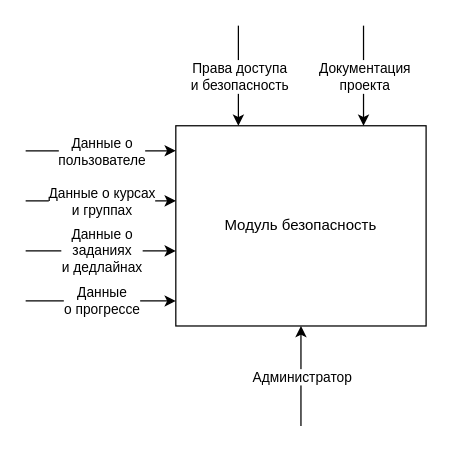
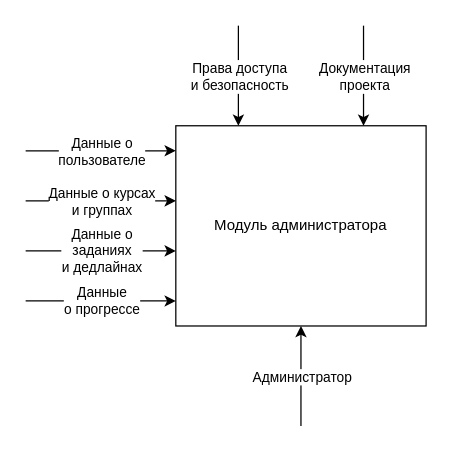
node "Модуль безопасность": label "Модуль безопасность" -> "Модуль администратора"
